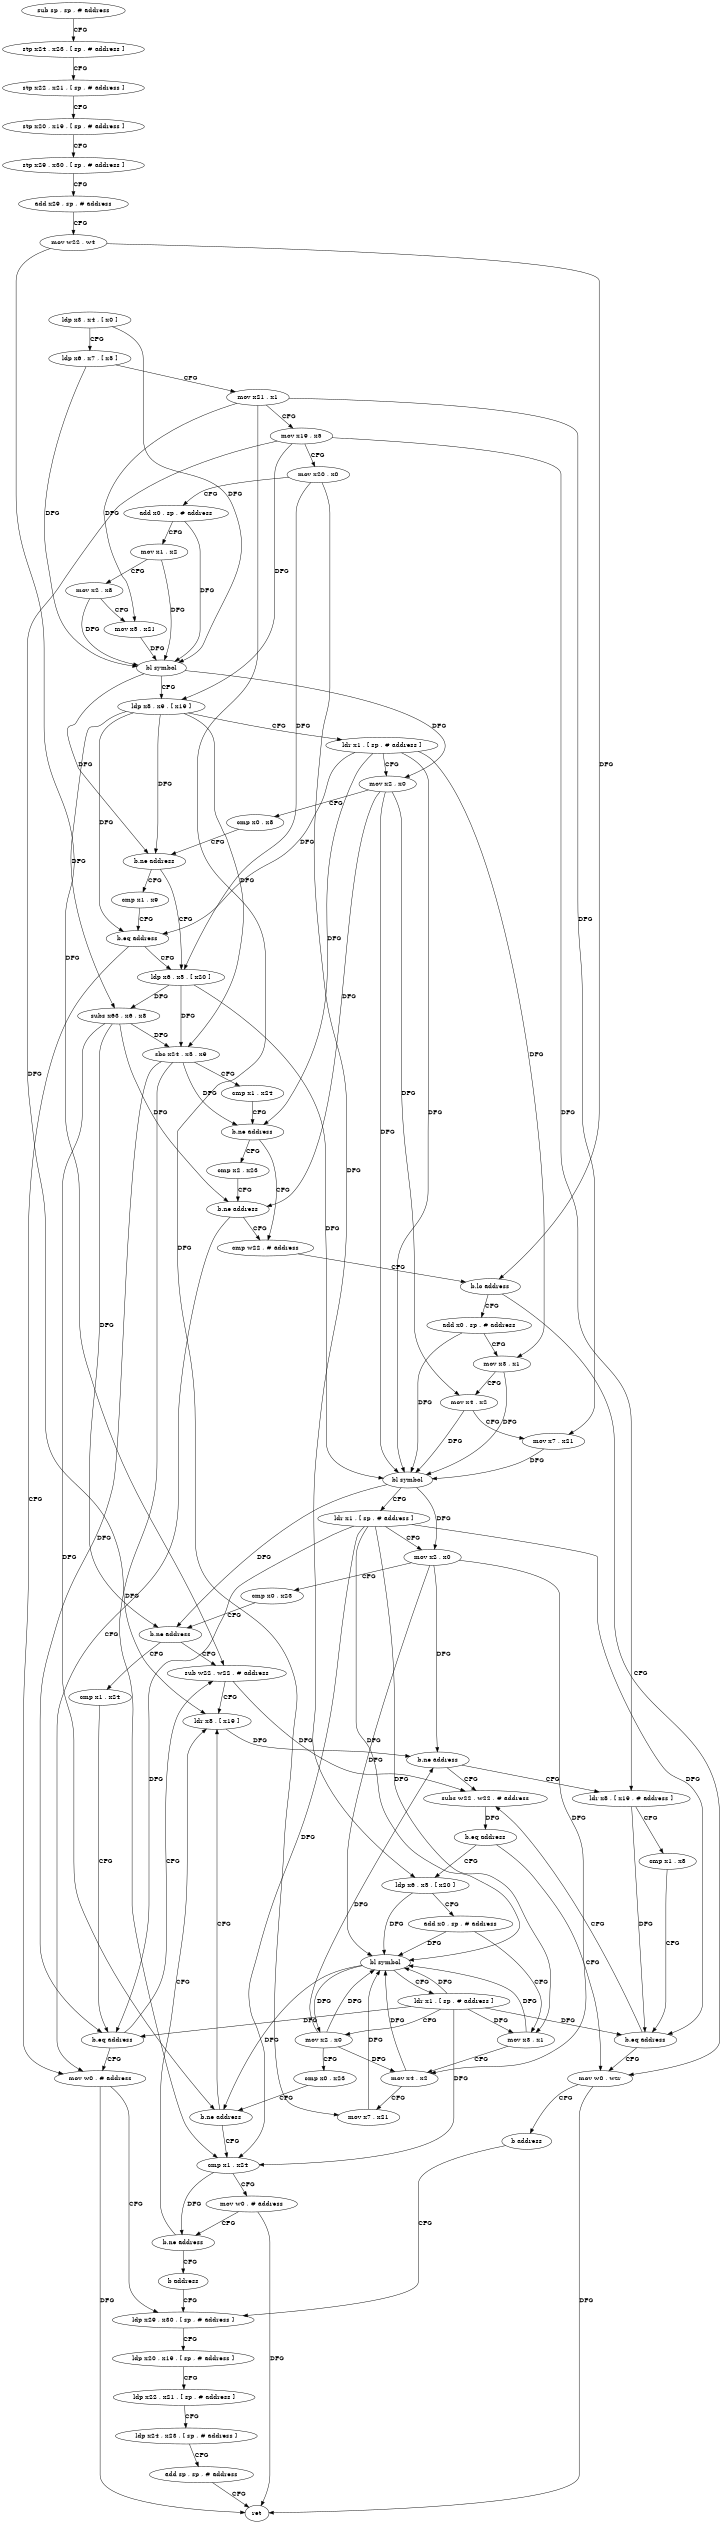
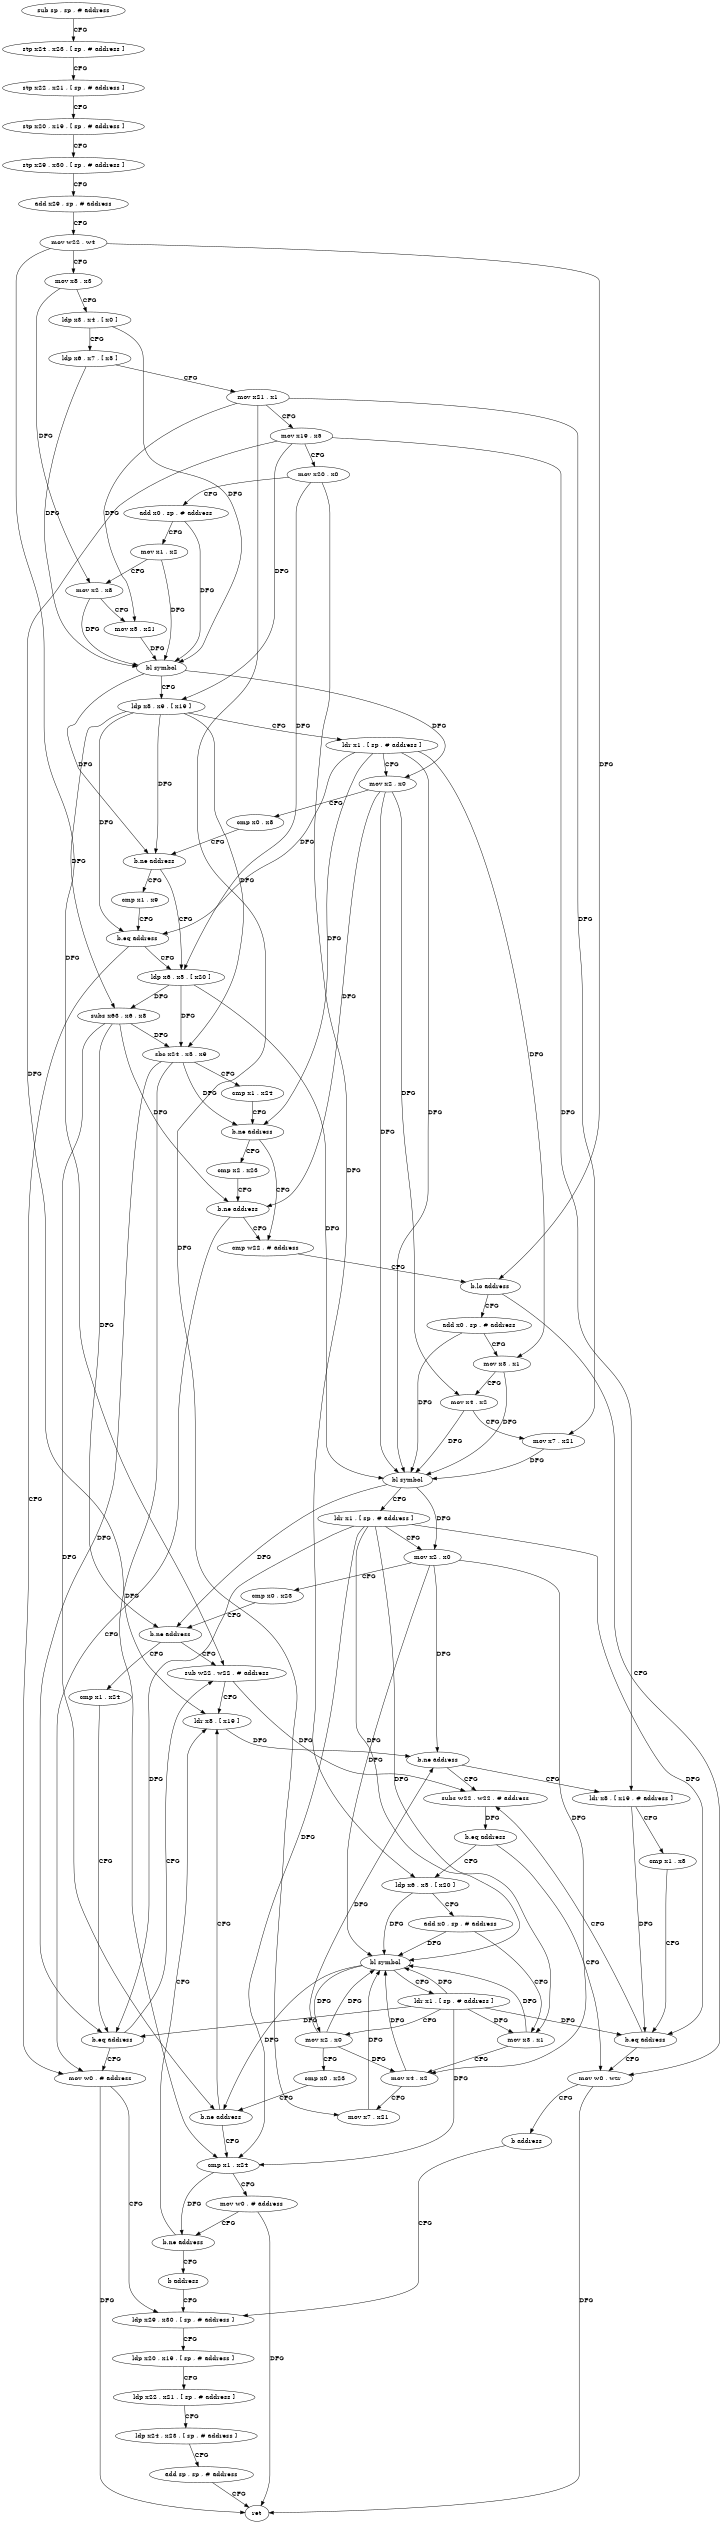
node "mov x8 , x3": added
